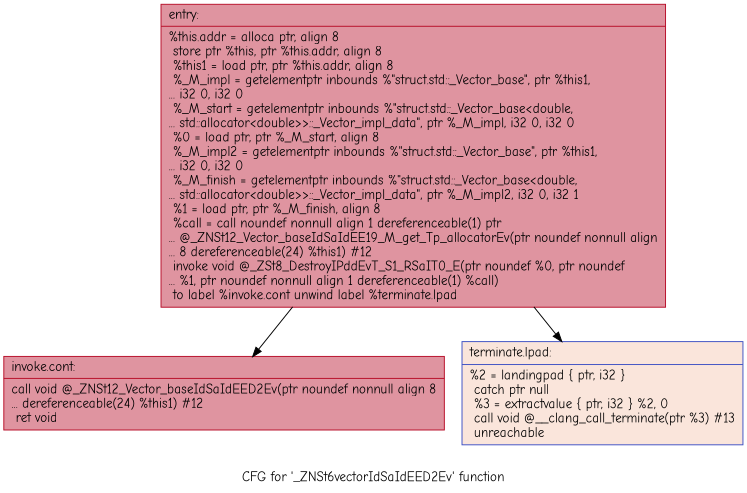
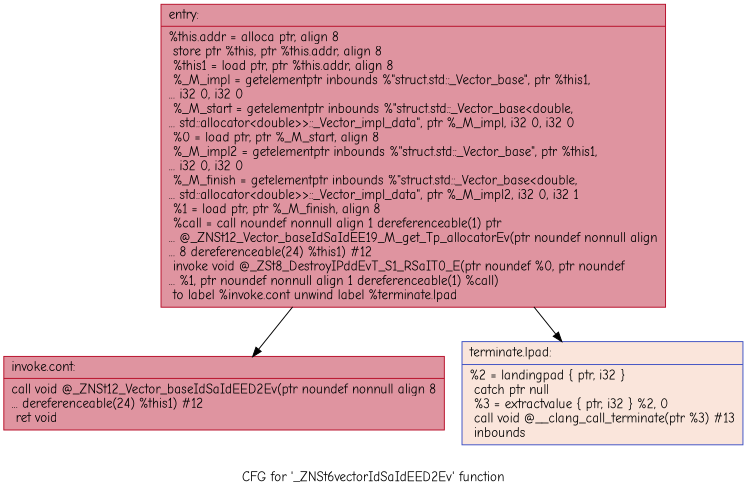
node "terminate.lpad:": text "unreachable" -> "inbounds"
